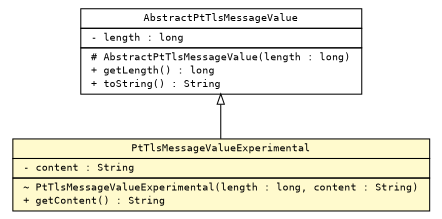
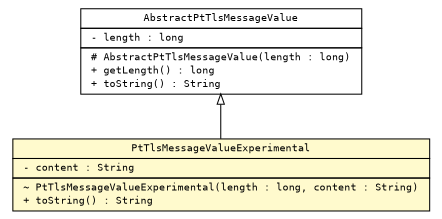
node "PtTlsMessageValueExperimental": text "+ getContent() : String" -> "+ toString() : String"
